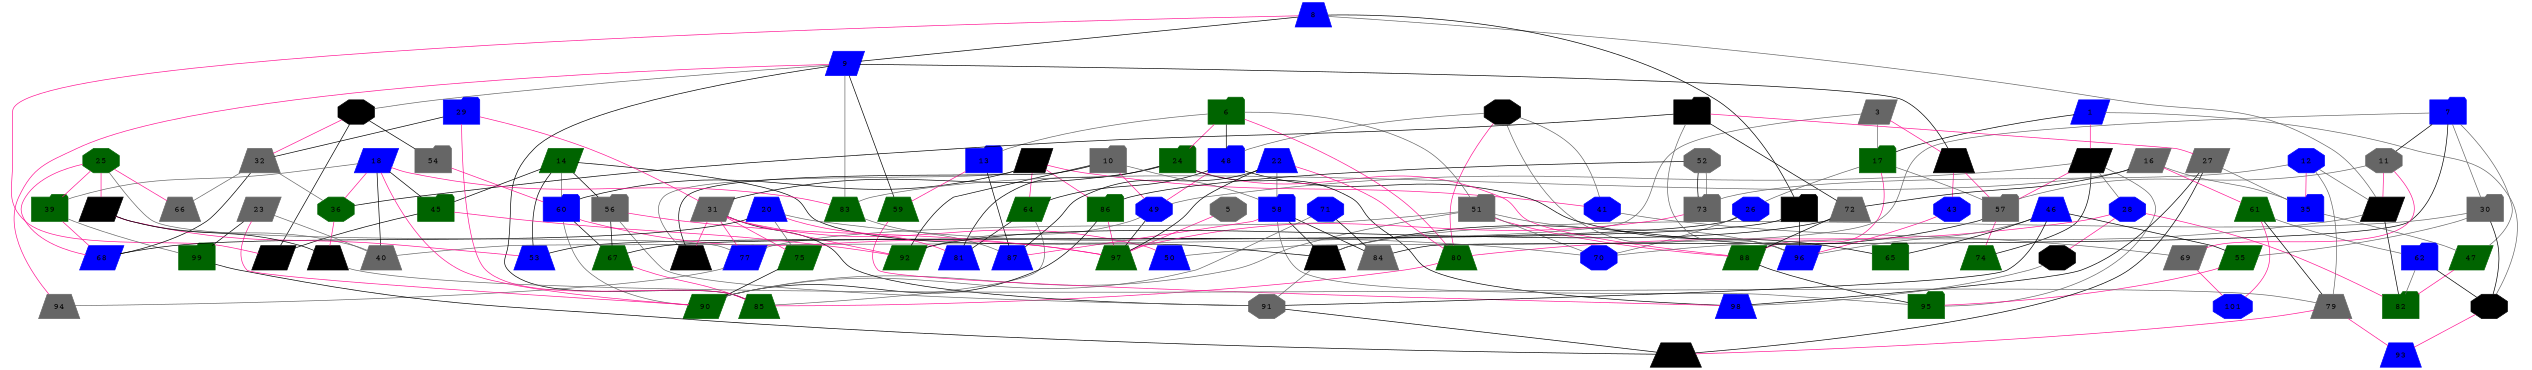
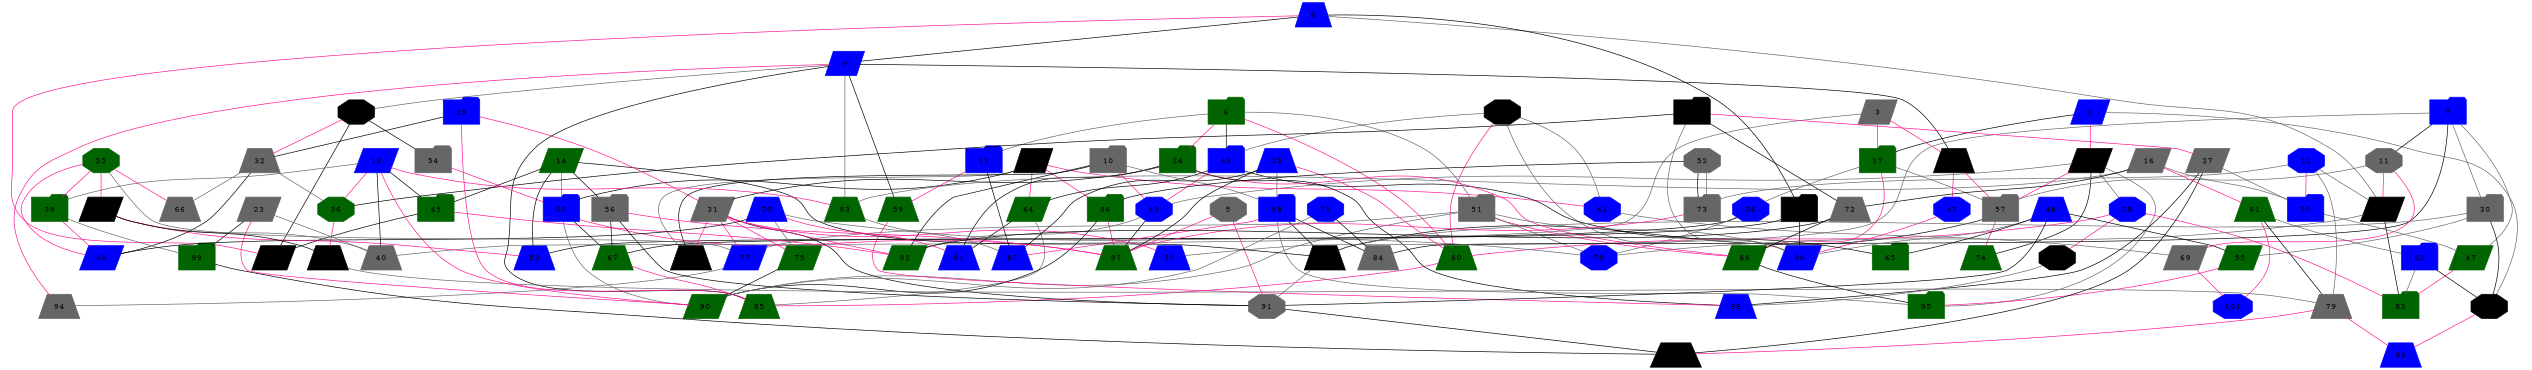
edge "5" -- "91": added
edge "56" -- "91": color gray40 -> black
